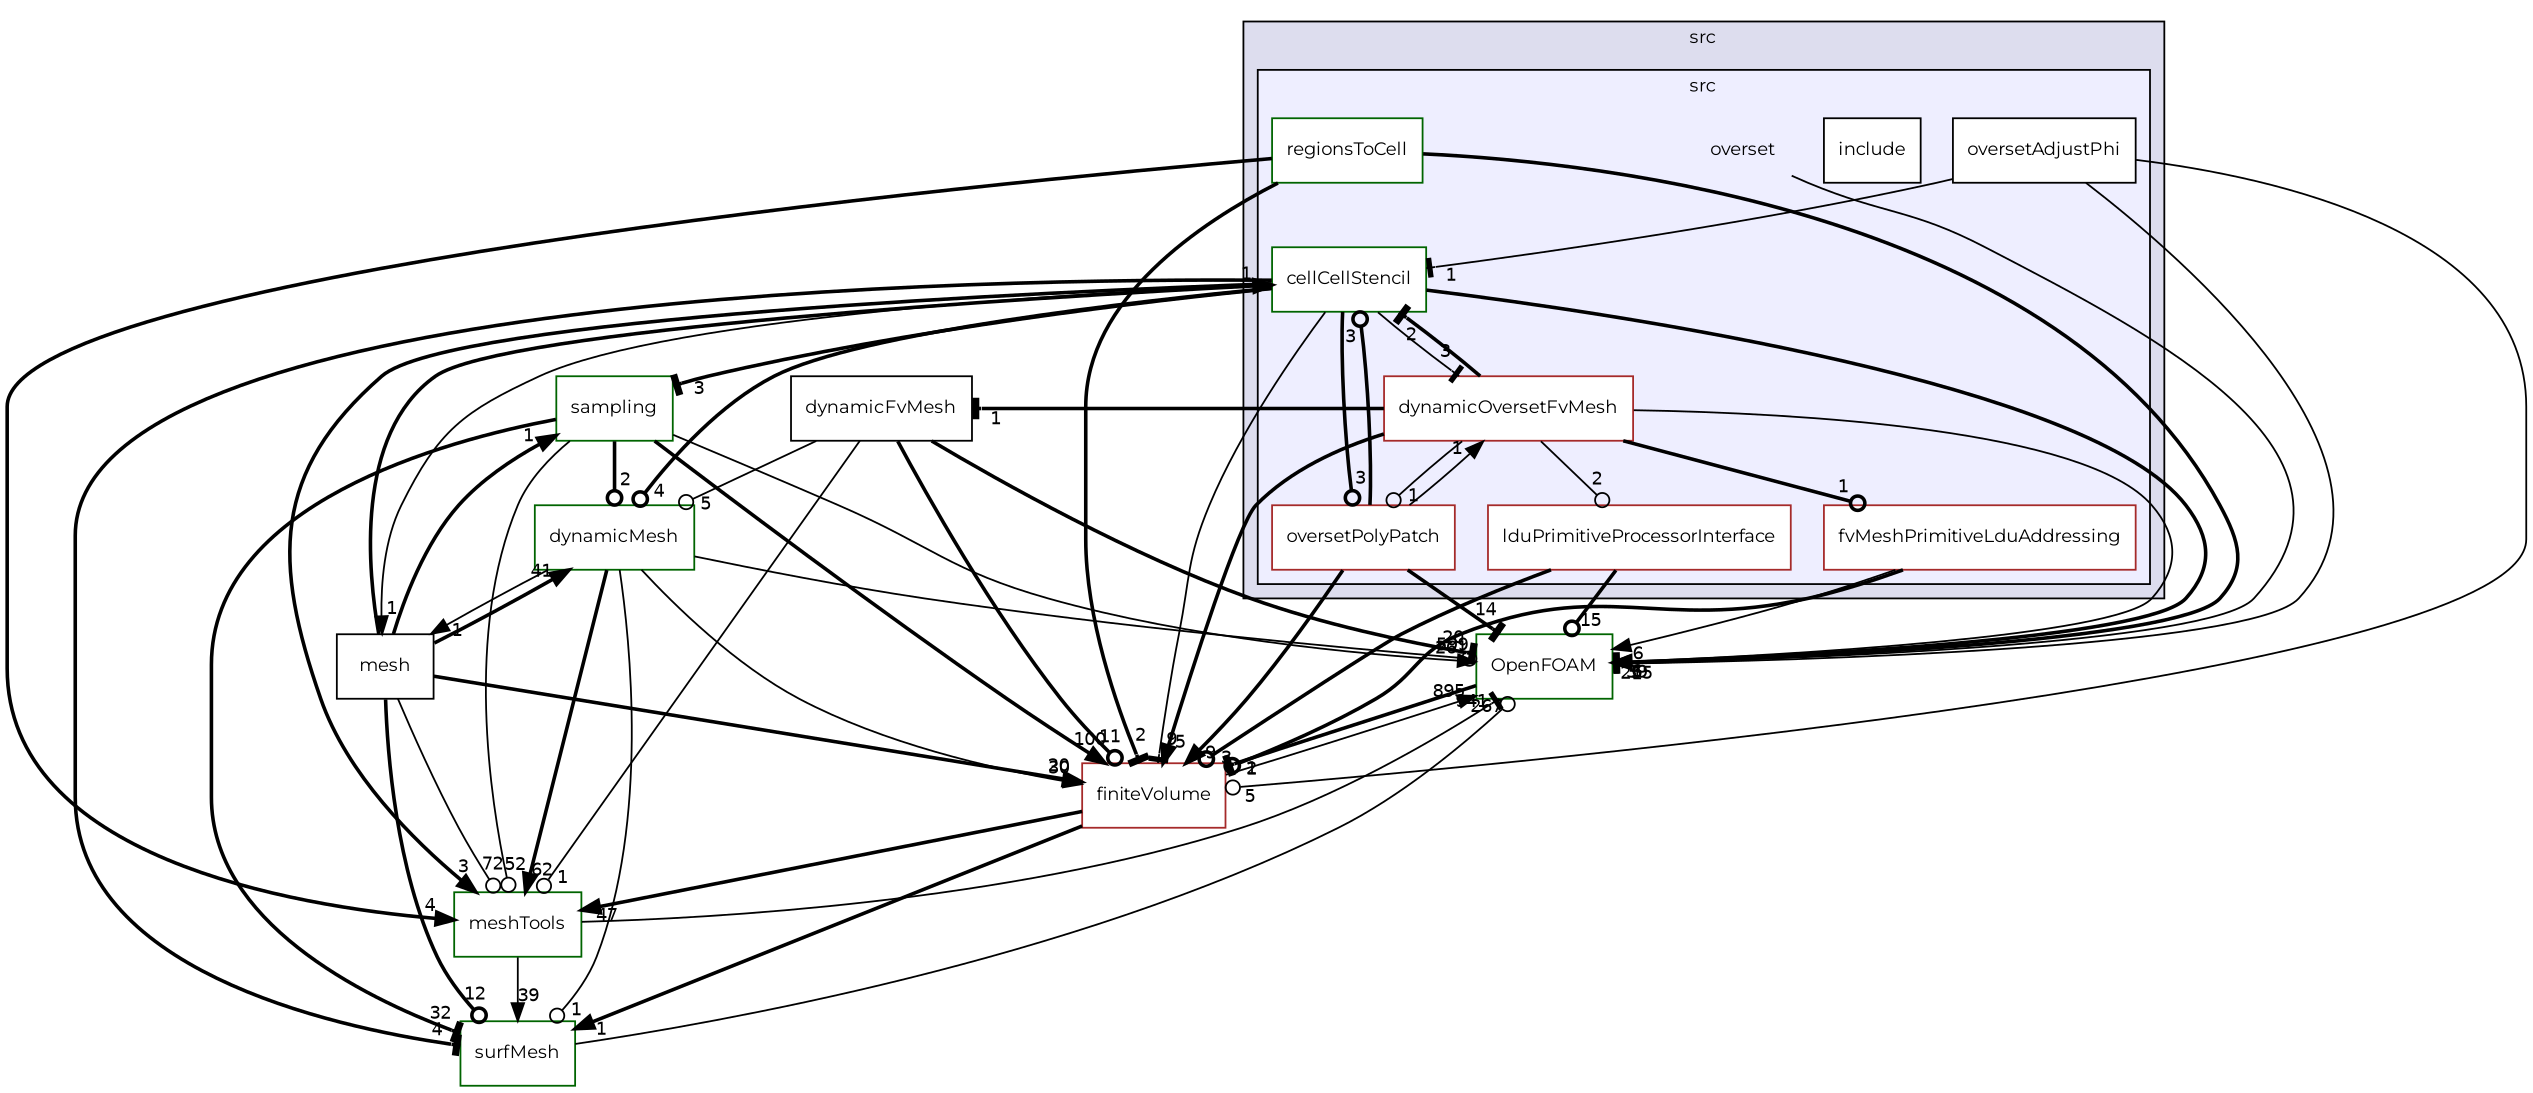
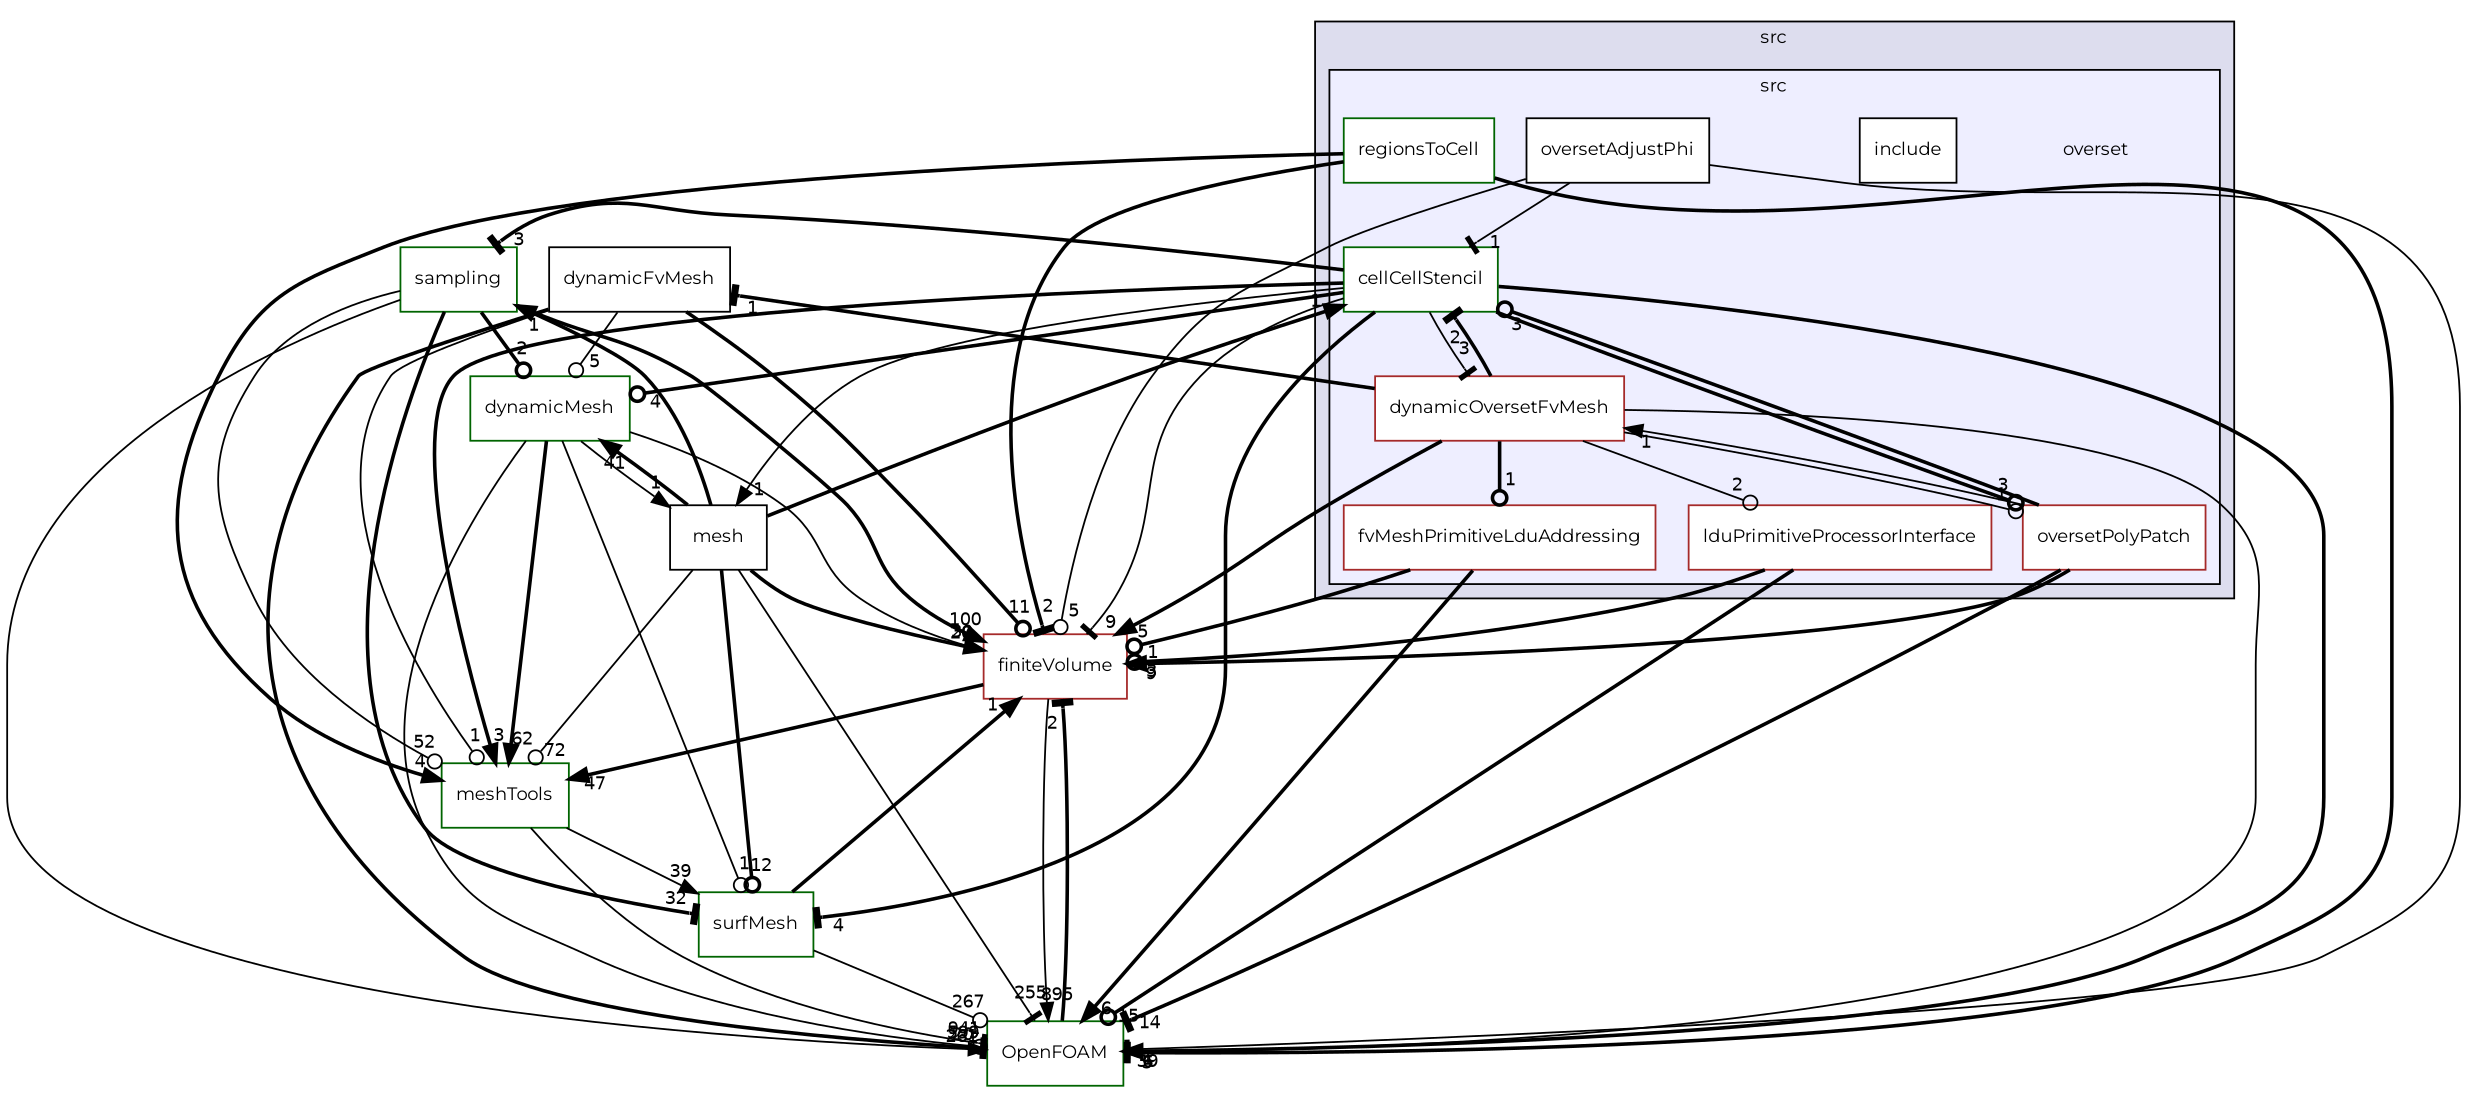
edge "overset" -> "OpenFOAM": now "mesh" -> "OpenFOAM"
edge "fvMeshPrimitiveLduAddressing" -> "OpenFOAM": style solid -> bold
edge "finiteVolume" -> "surfMesh": reversed
